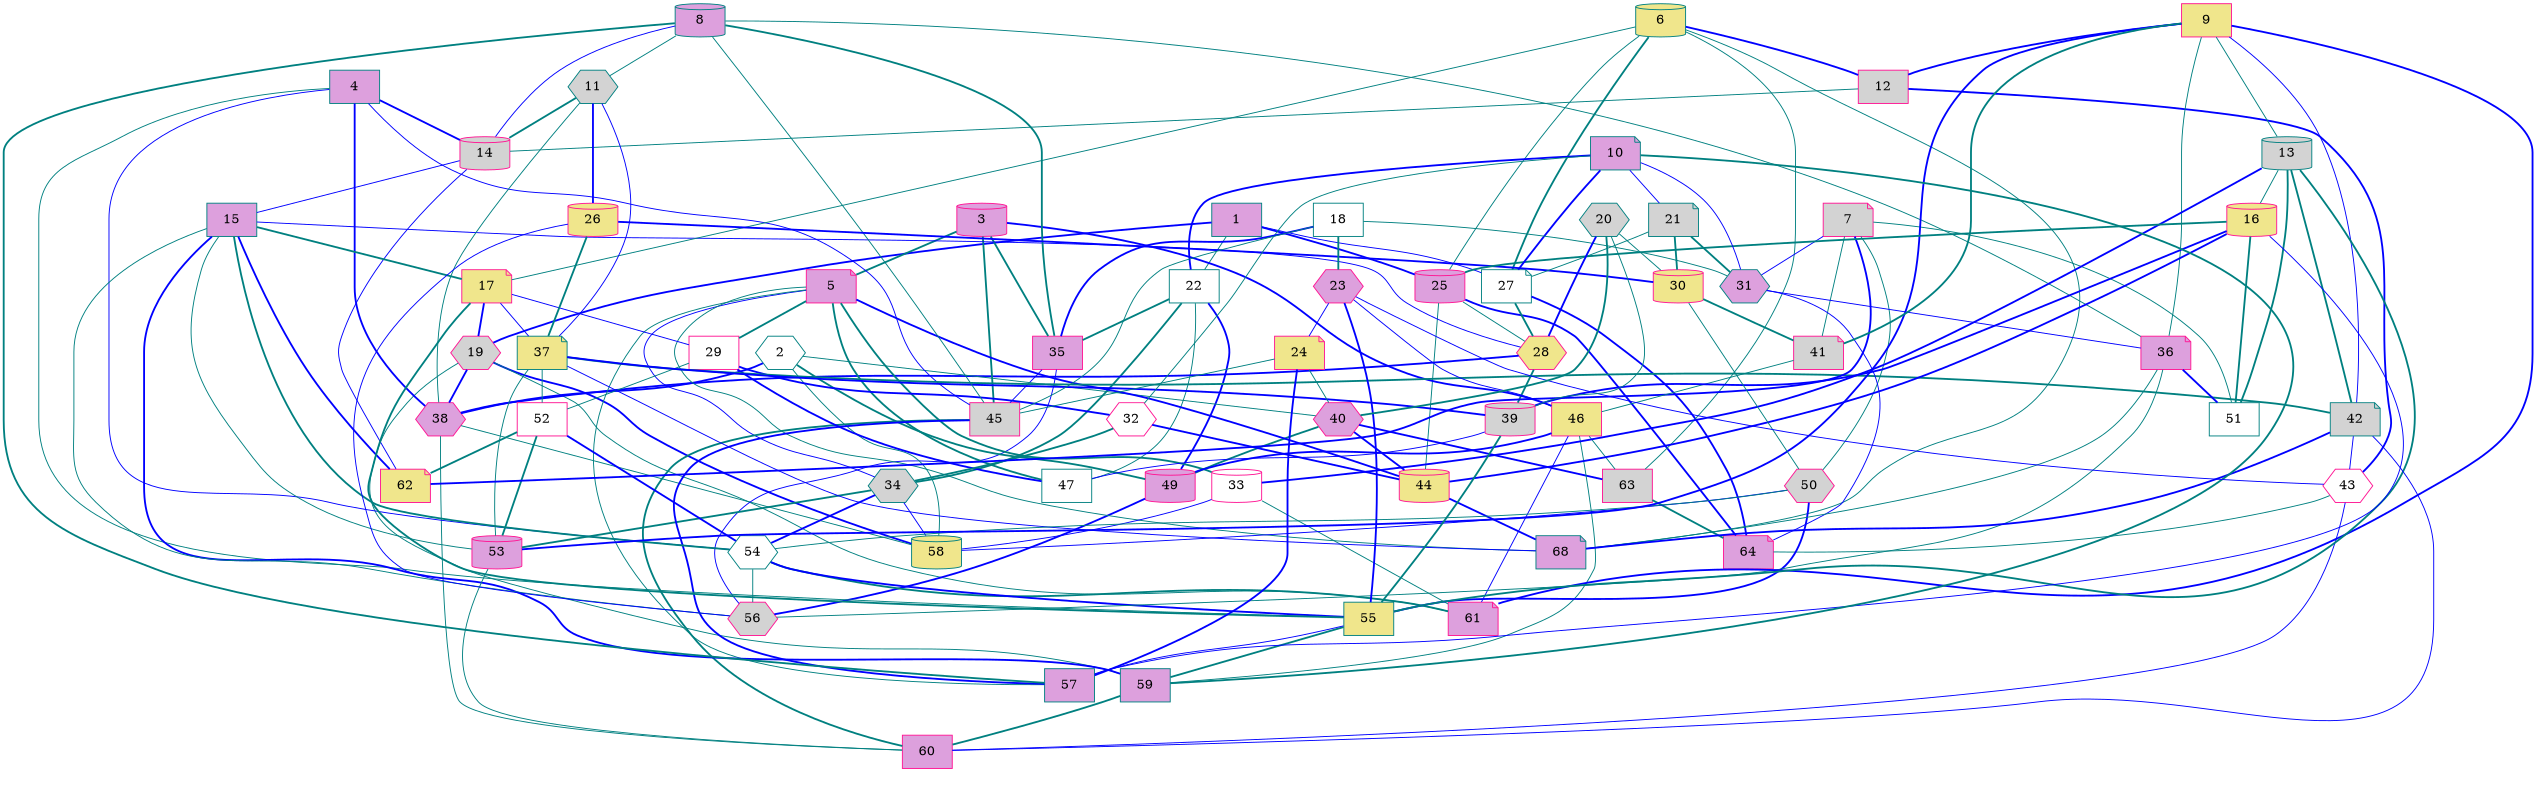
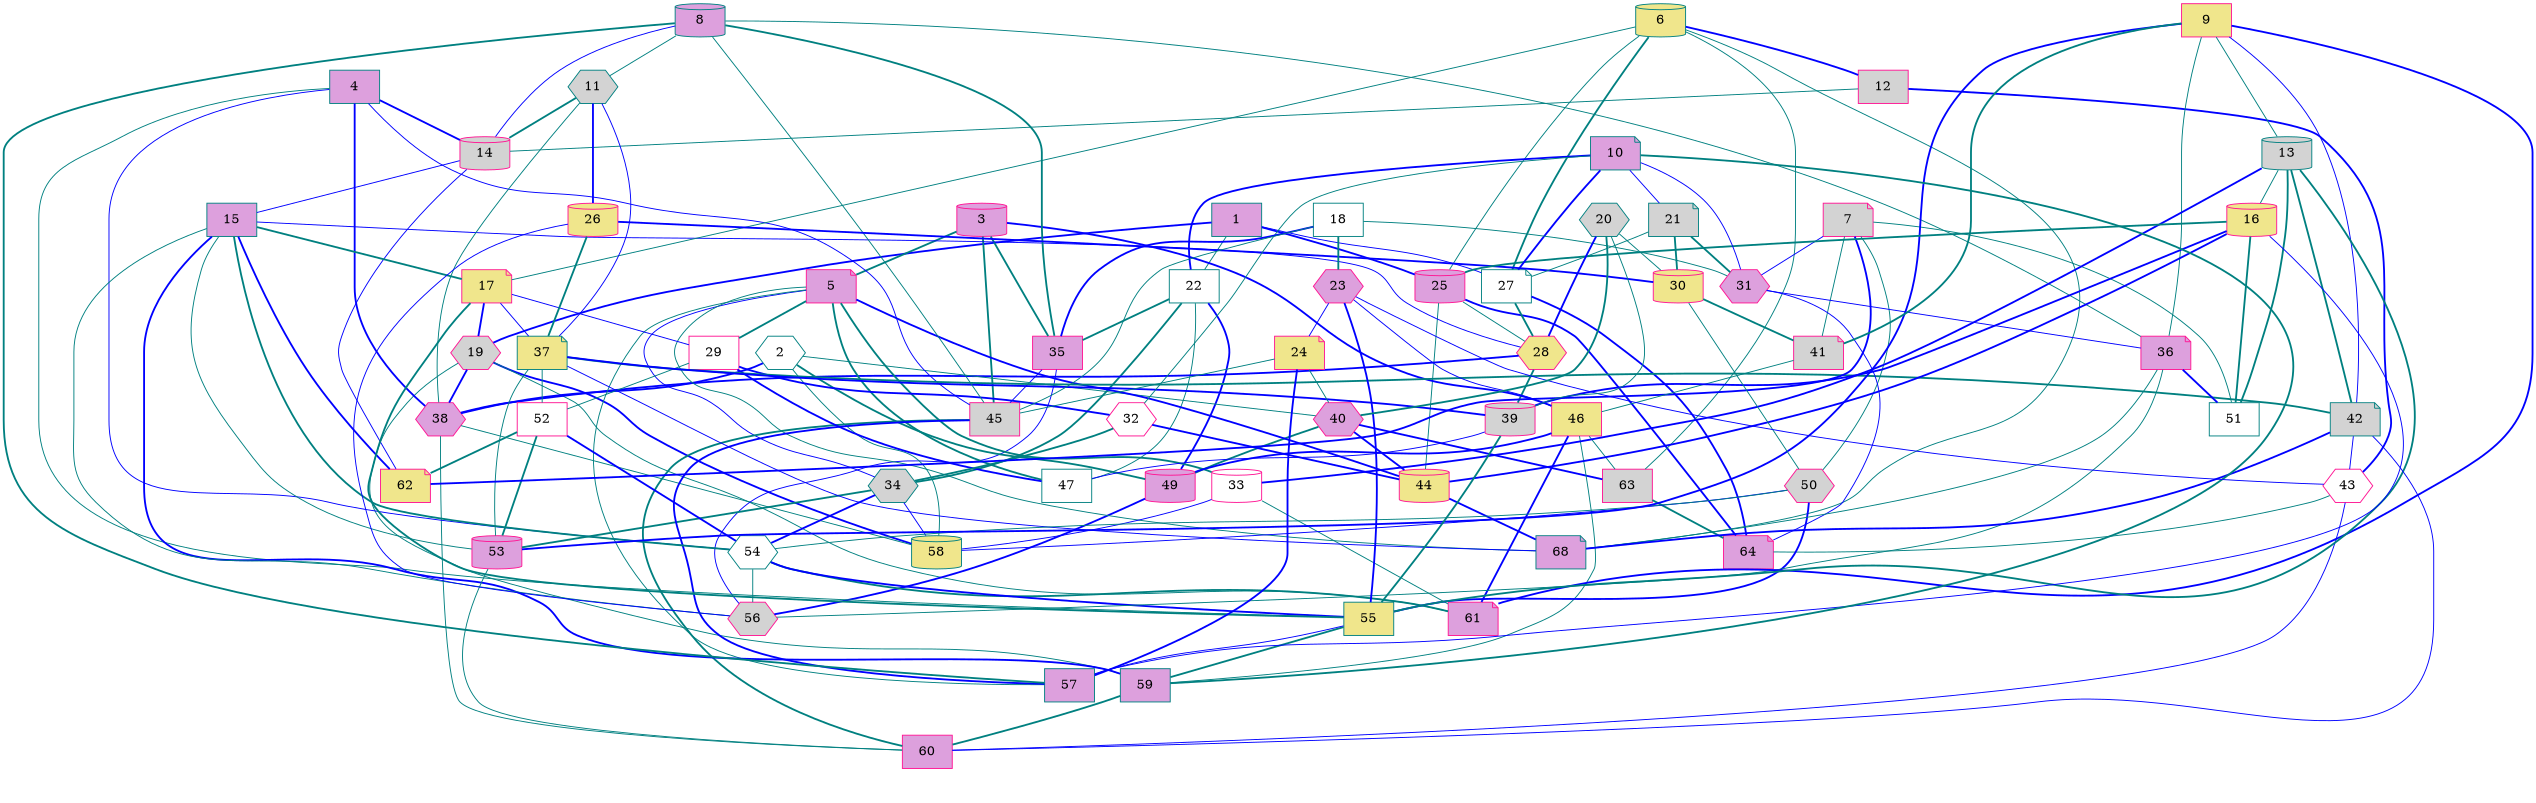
edge "9" -- "12": removed
node "31": color teal -> deeppink
edge "46" -- "61": style solid -> bold
